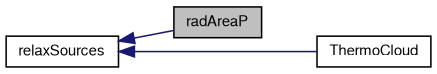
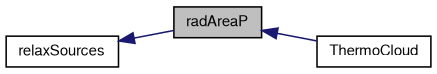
edge "ThermoCloud" -> "relaxSources": now "ThermoCloud" -> "radAreaP"
